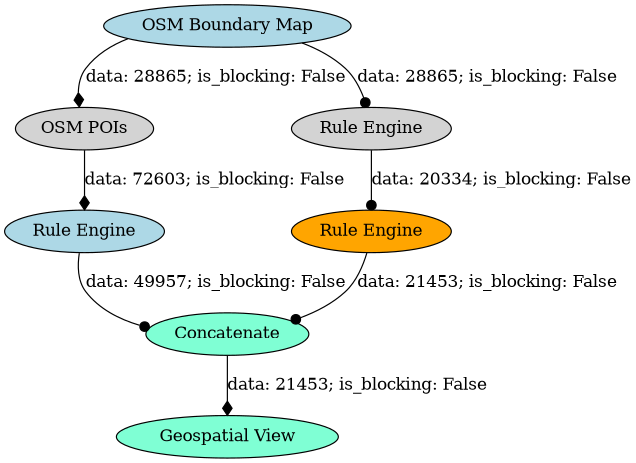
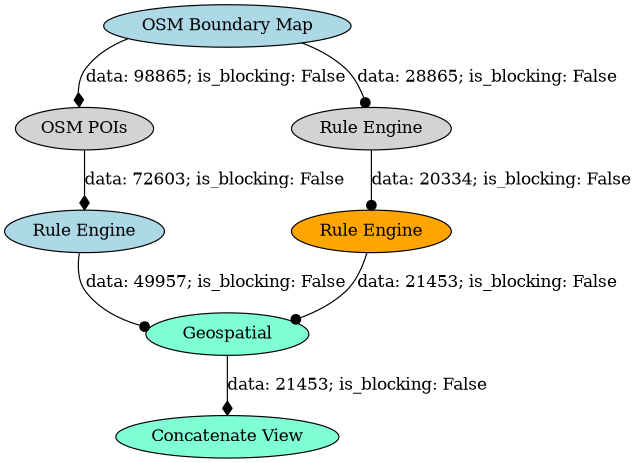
edge "OSM Boundary Map" -> "OSM POIs": label "data: 28865; is_blocking: False" -> "data: 98865; is_blocking: False"
node "Concatenate": label "Concatenate" -> "Geospatial"
node "Geospatial View": label "Geospatial View" -> "Concatenate View"
